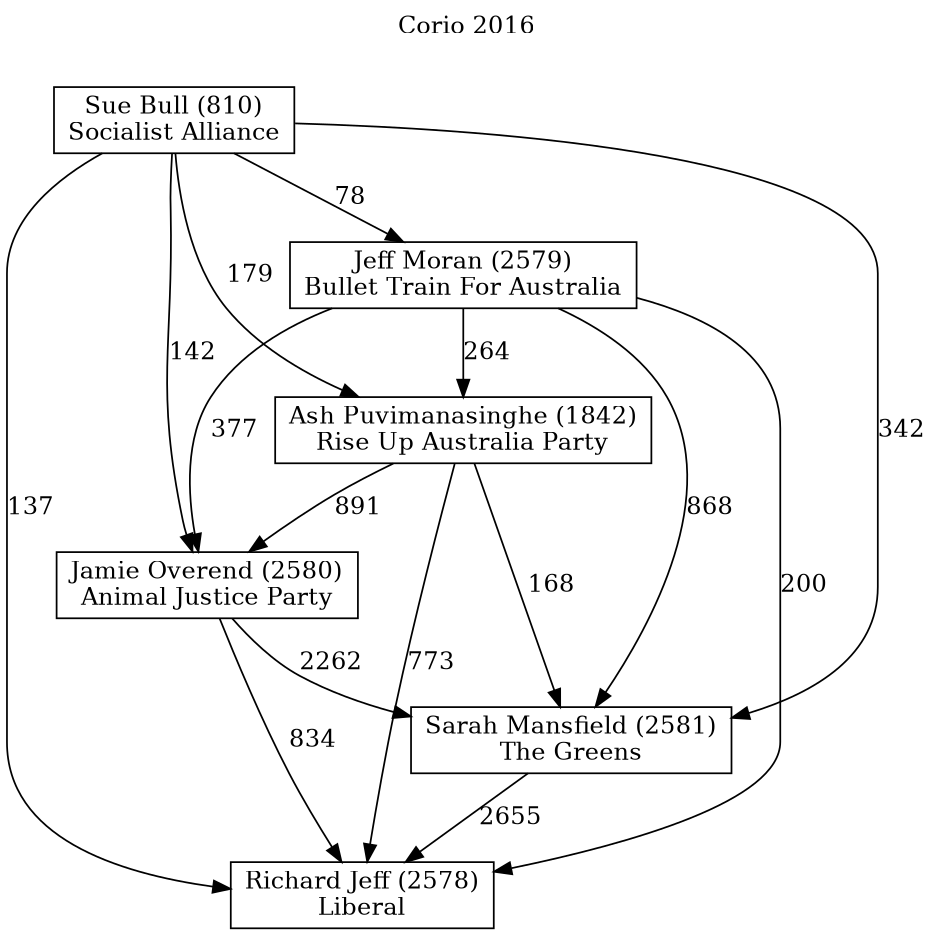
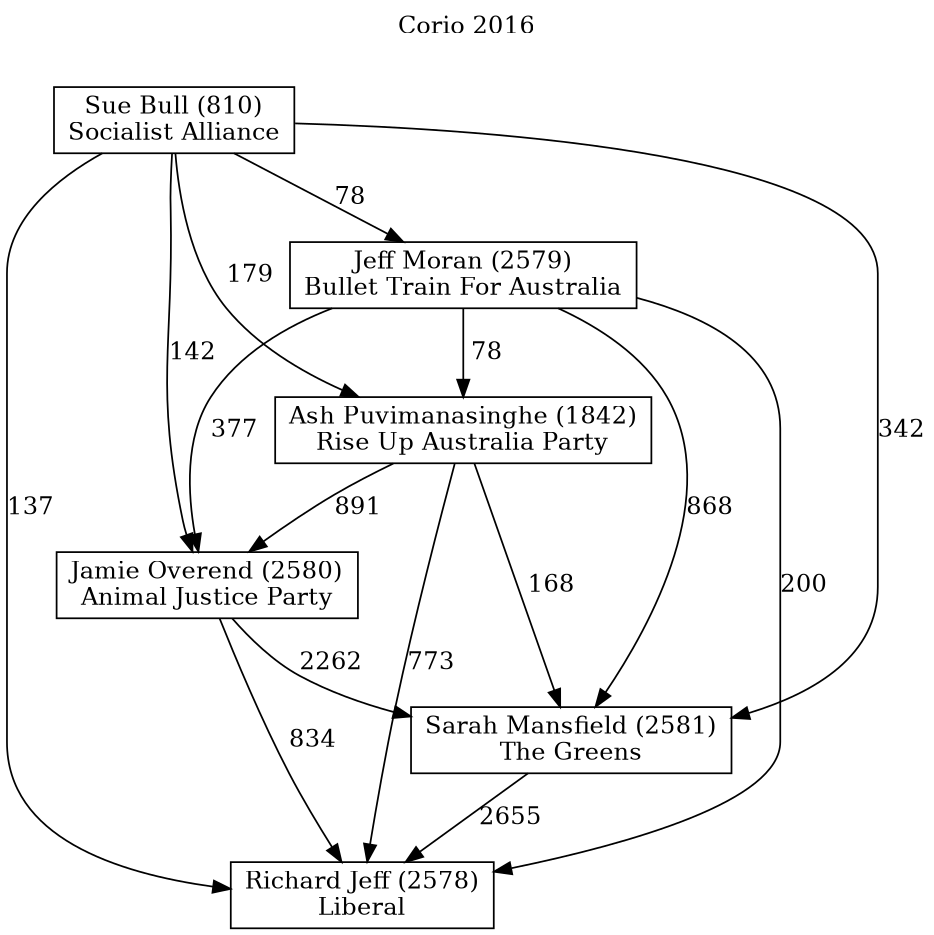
edge "Jeff Moran (2579) Bullet Train For Australia" -> "Ash Puvimanasinghe (1842) Rise Up Australia Party": label "264" -> "78"
